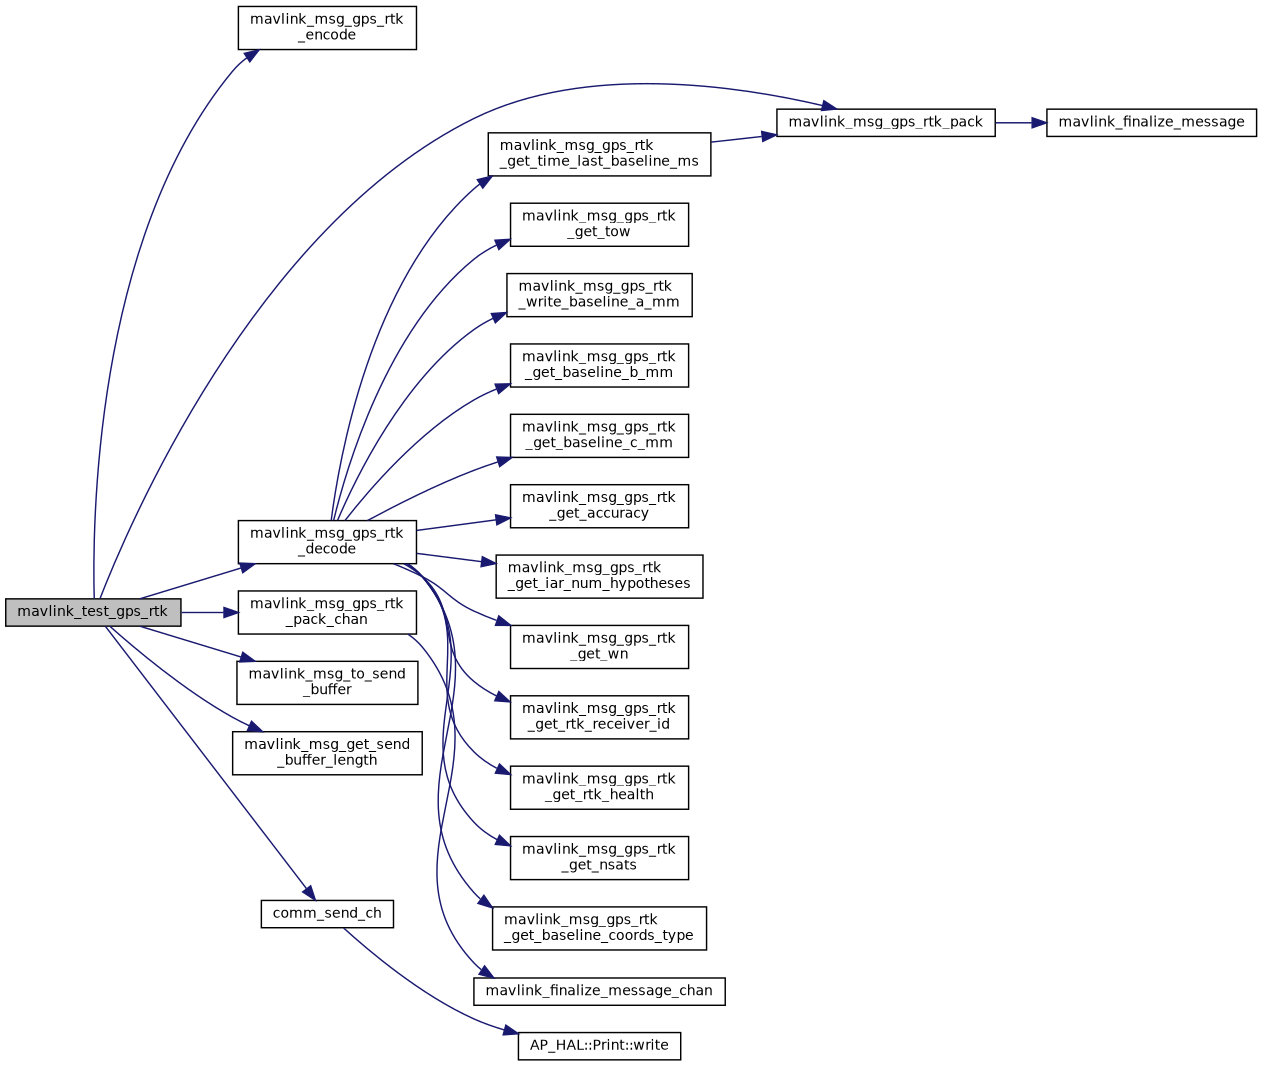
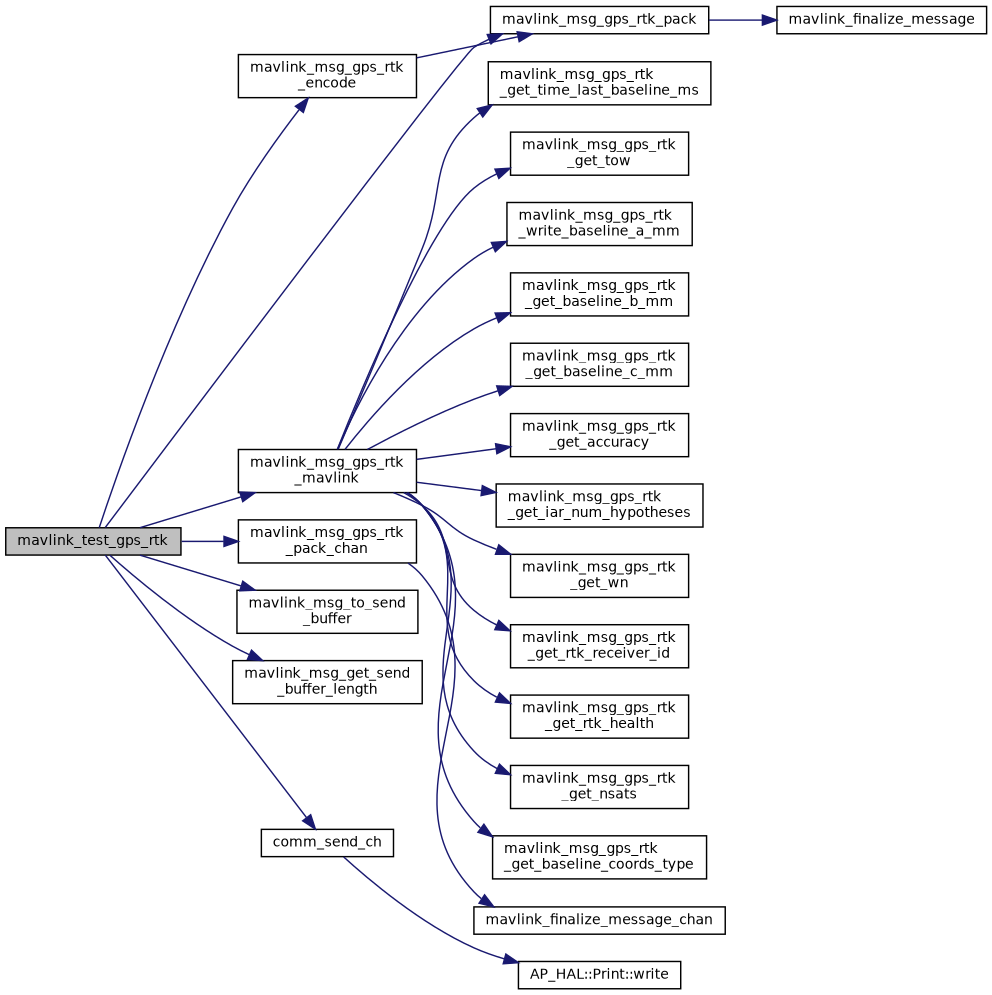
edge "mavlink_msg_gps_rtk _get_time_last_baseline_ms" -> "mavlink_msg_gps_rtk_pack": now "mavlink_msg_gps_rtk _encode" -> "mavlink_msg_gps_rtk_pack"
node "mavlink_msg_gps_rtk _decode": label "mavlink_msg_gps_rtk _decode" -> "mavlink_msg_gps_rtk _mavlink"
